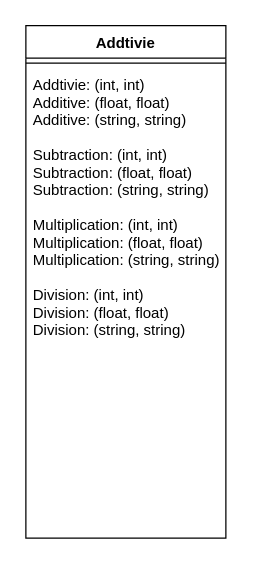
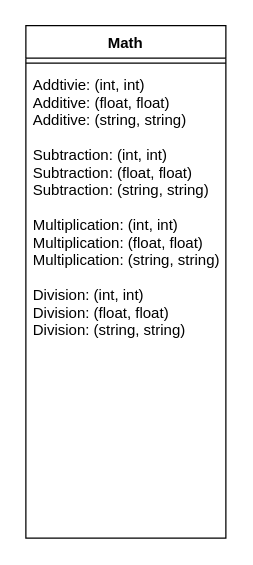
node "Addtivie": label "Addtivie" -> "Math"
